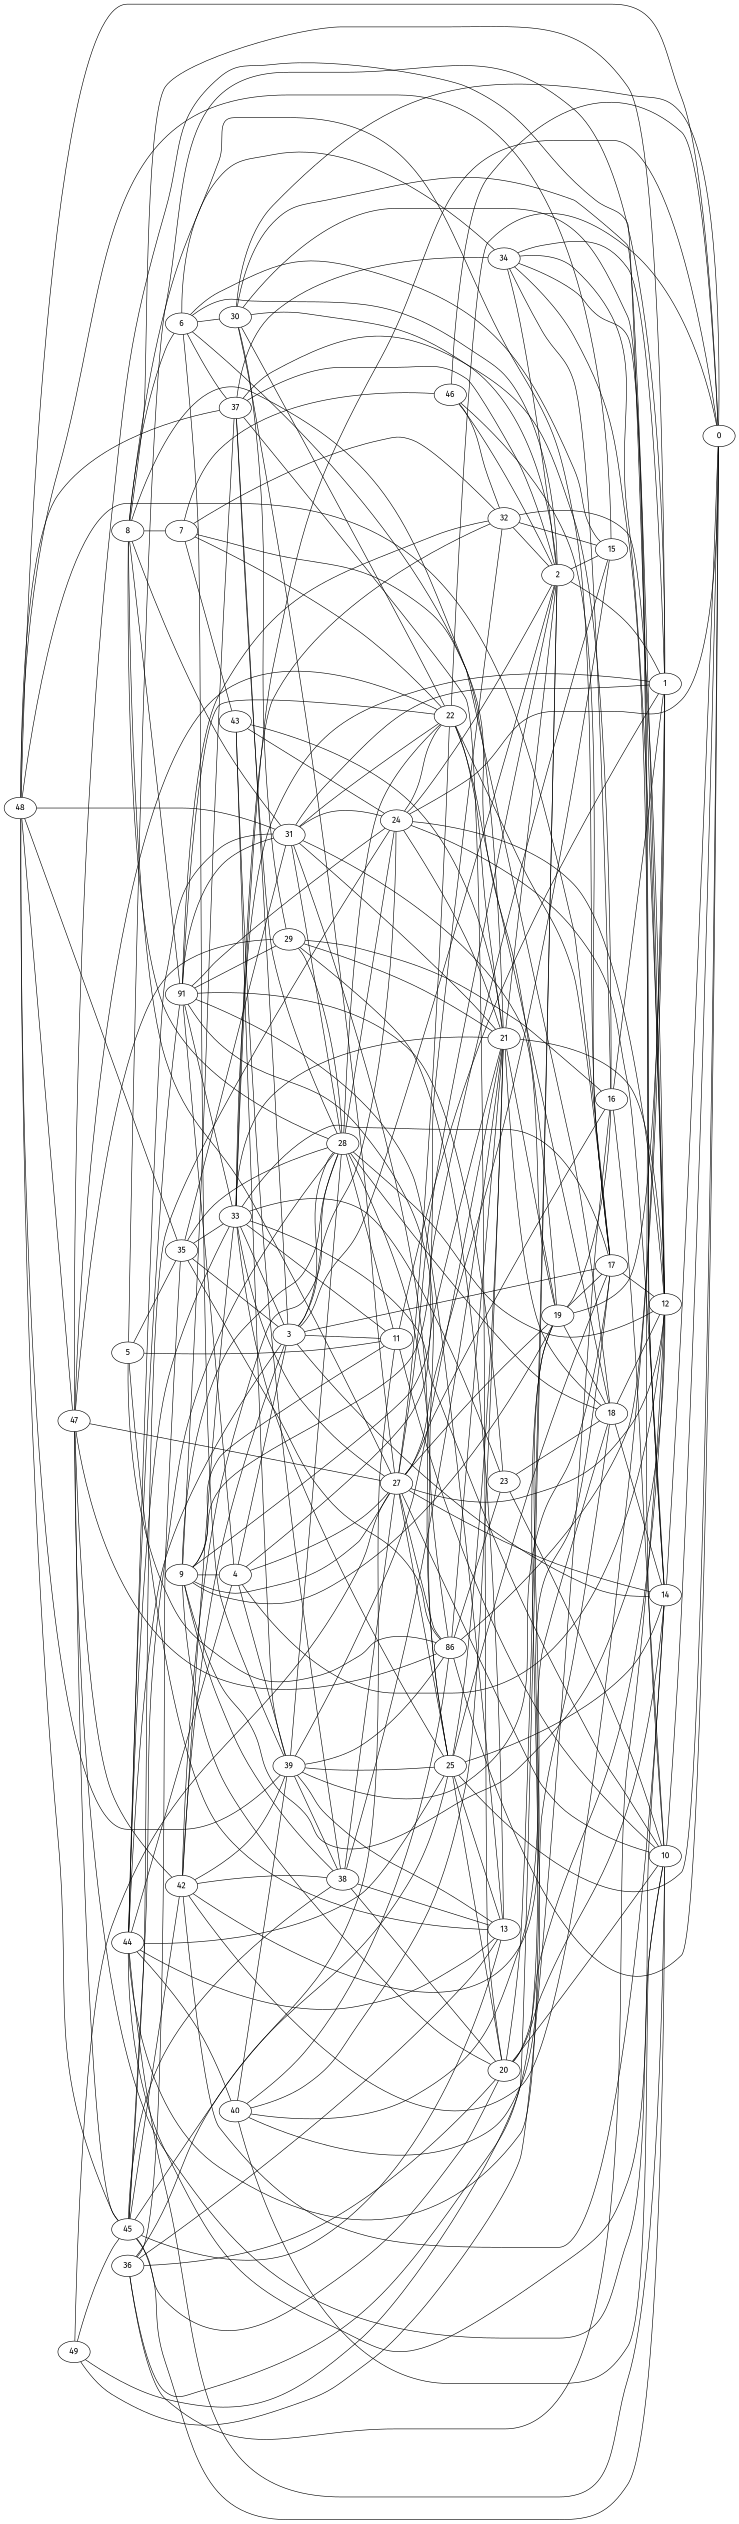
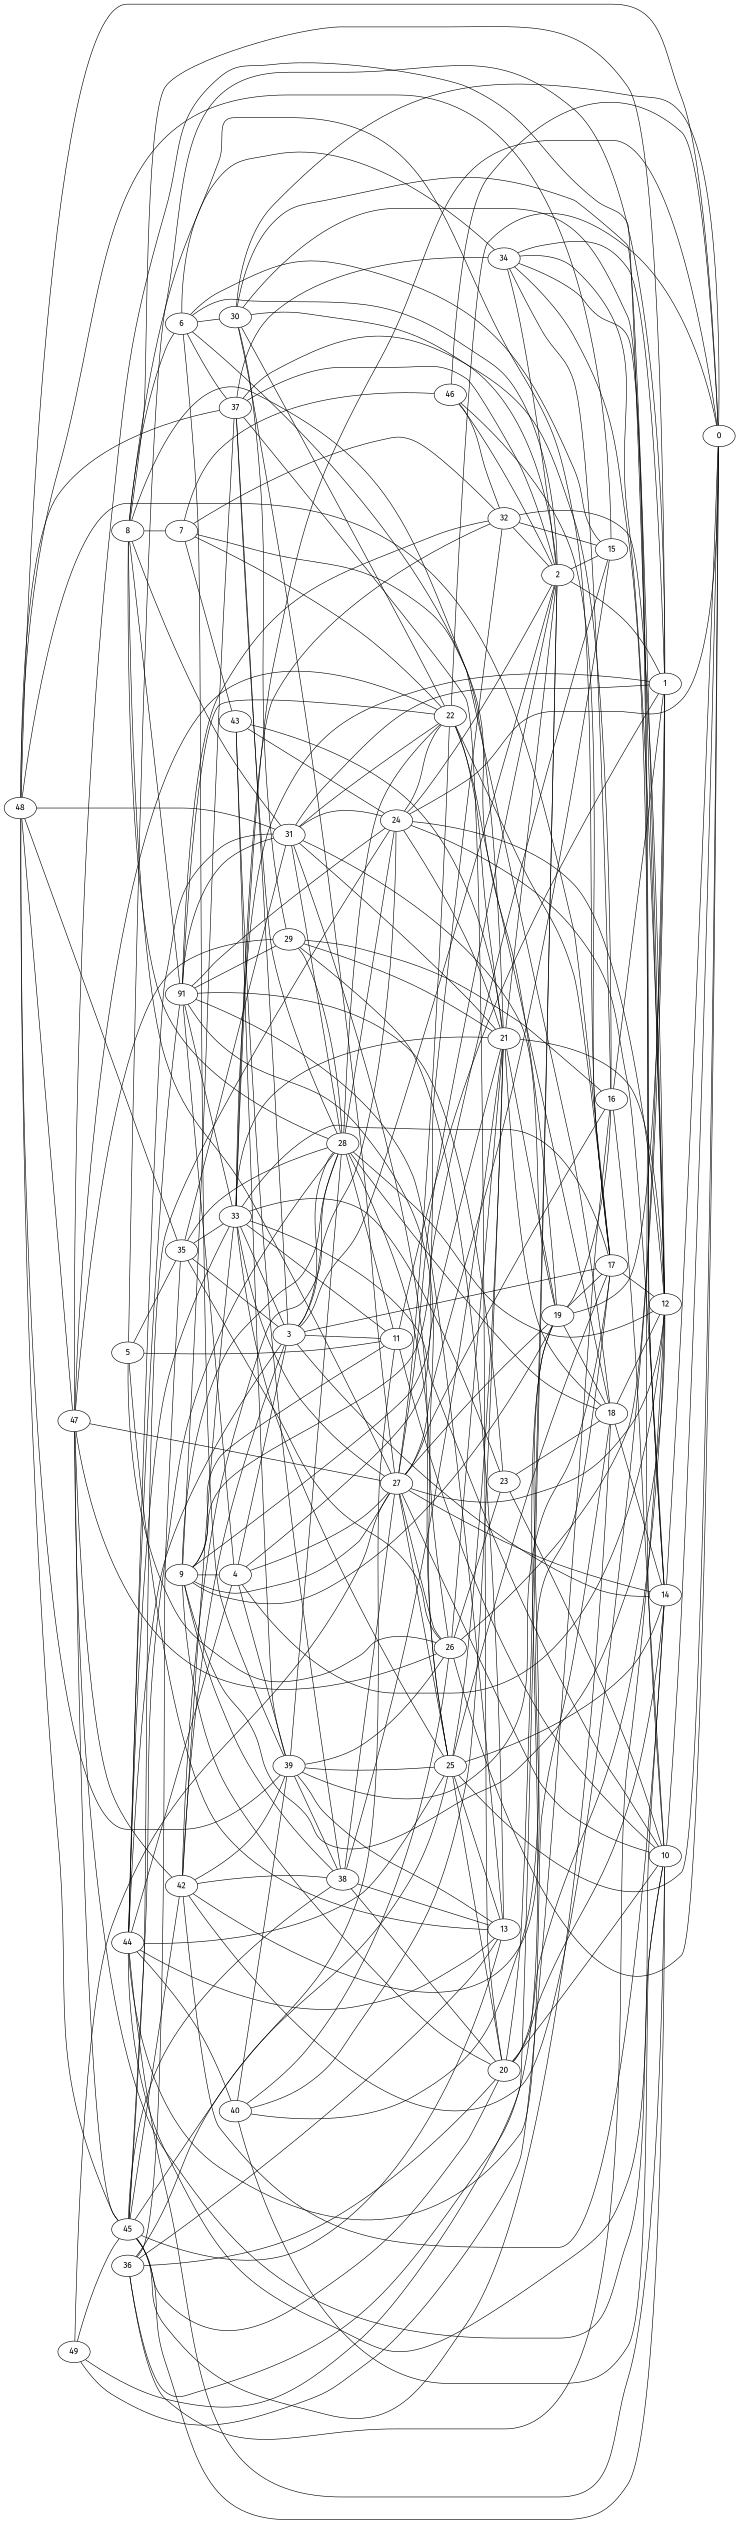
edge "21" -- "39": removed
node "86": label "86" -> "26"
edge "18" -- "40": now "18" -- "45"
